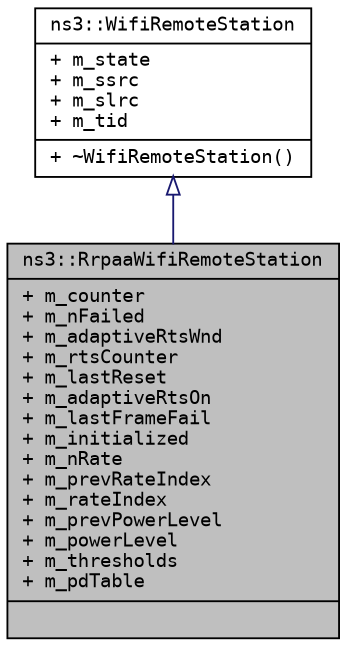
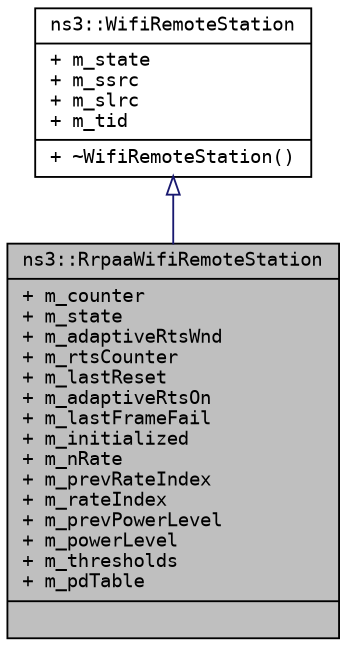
node "ns3::RrpaaWifiRemoteStation": text "+ m_nFailed" -> "+ m_state"
